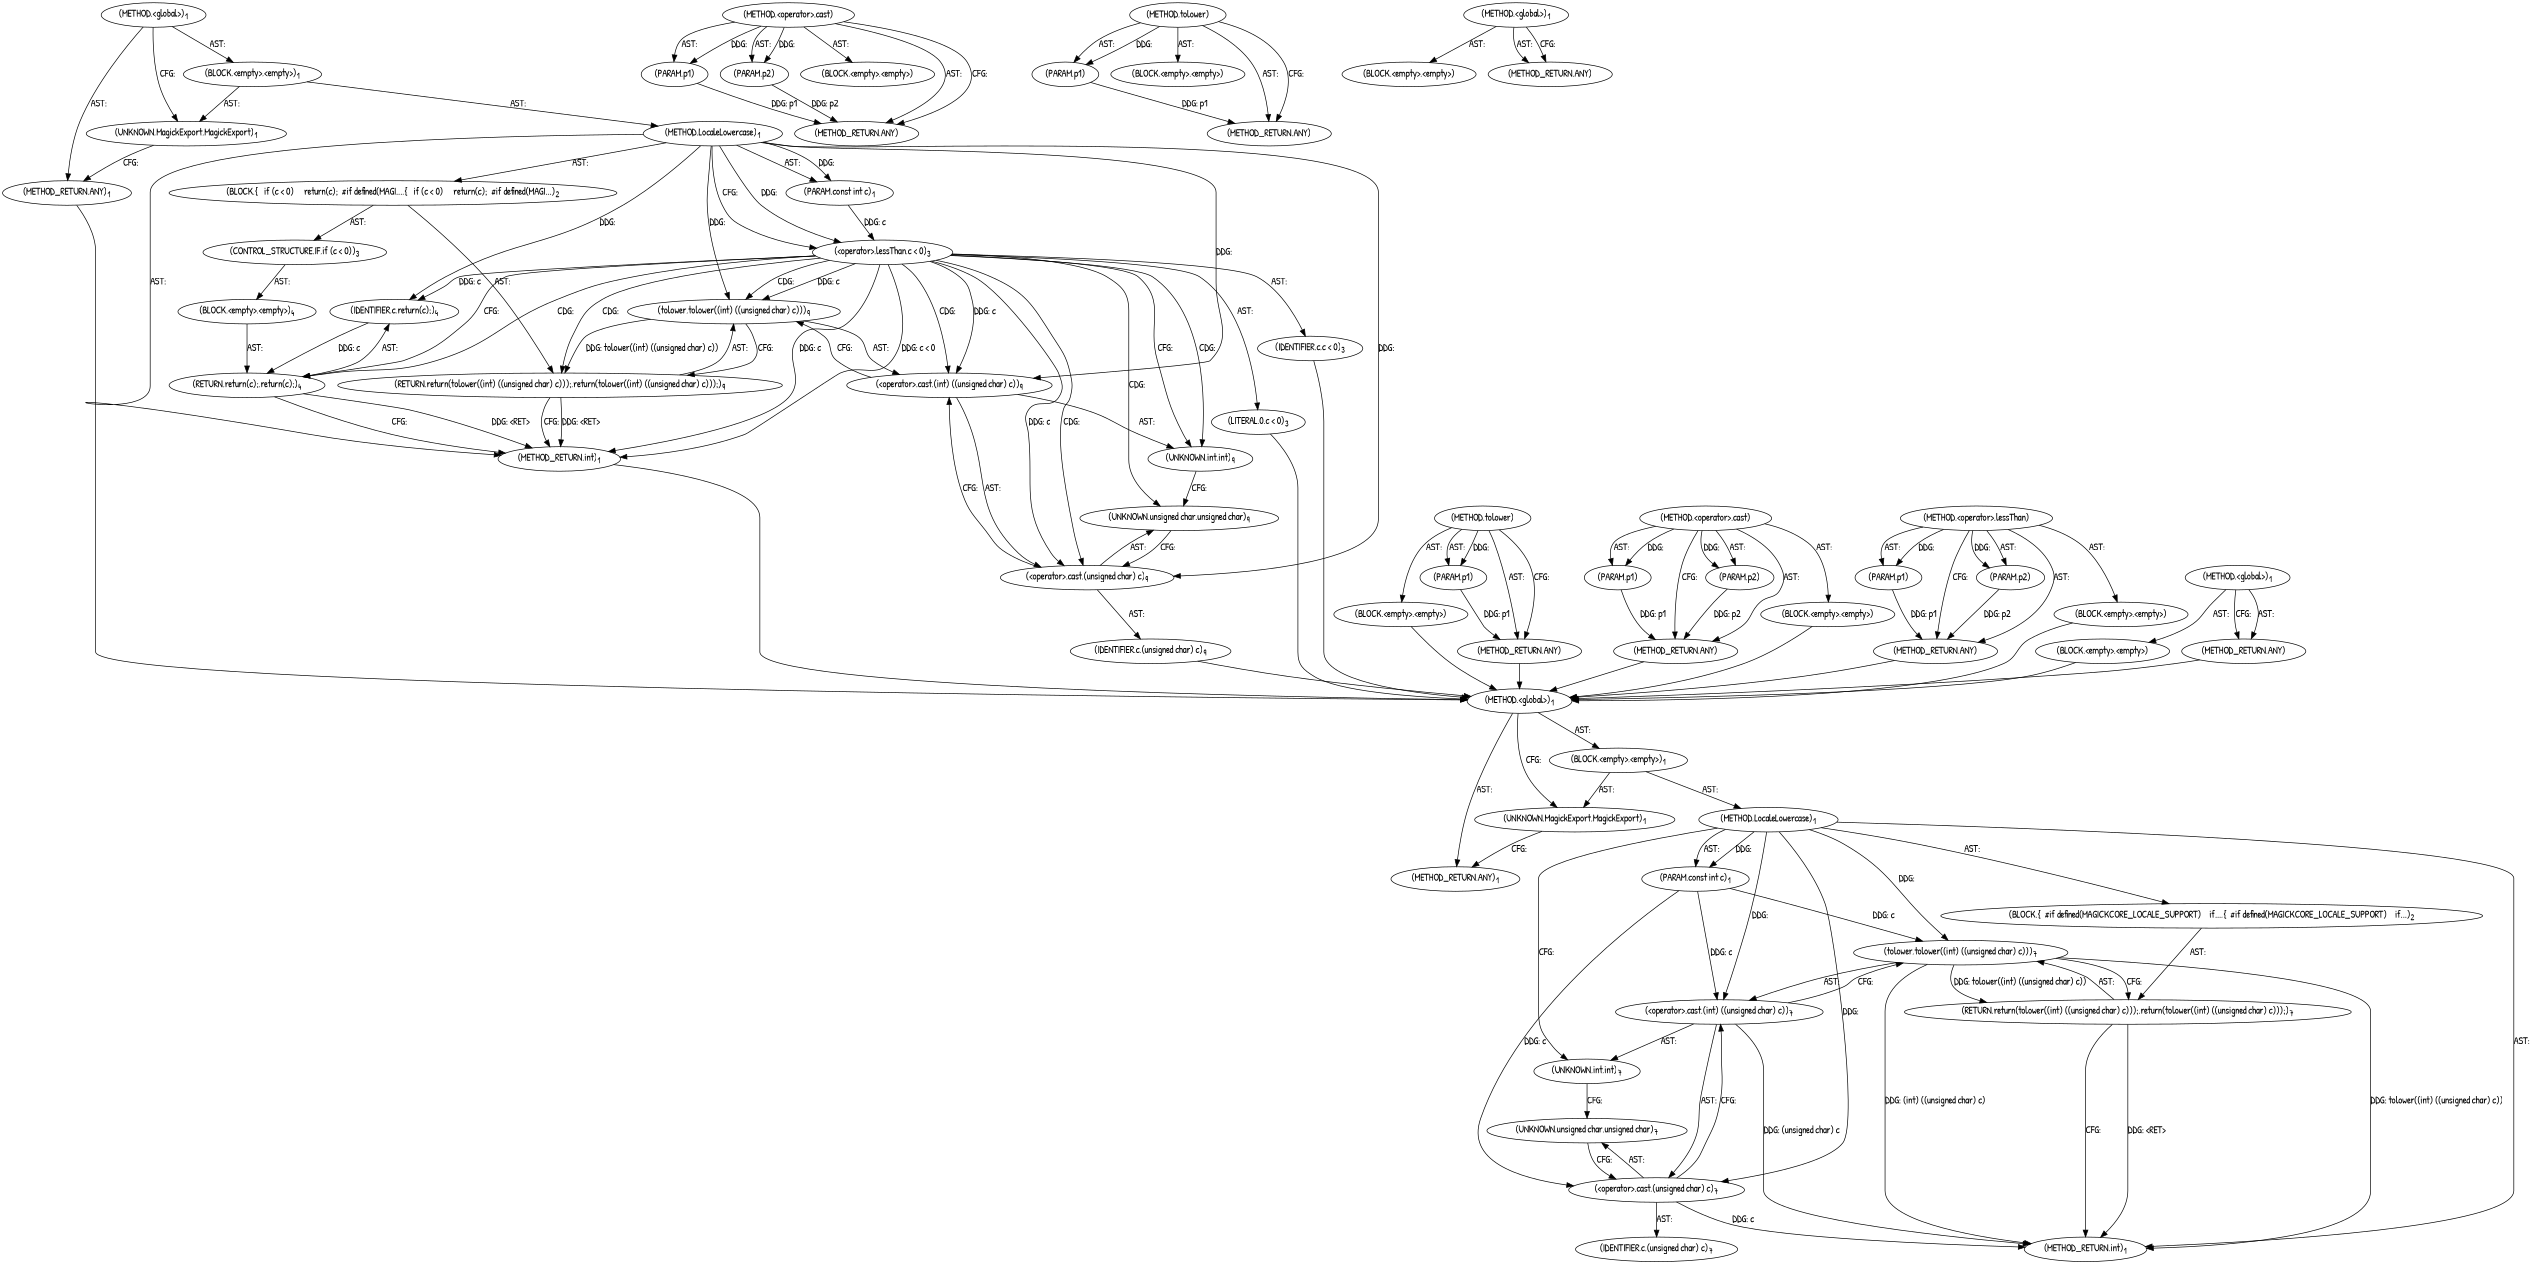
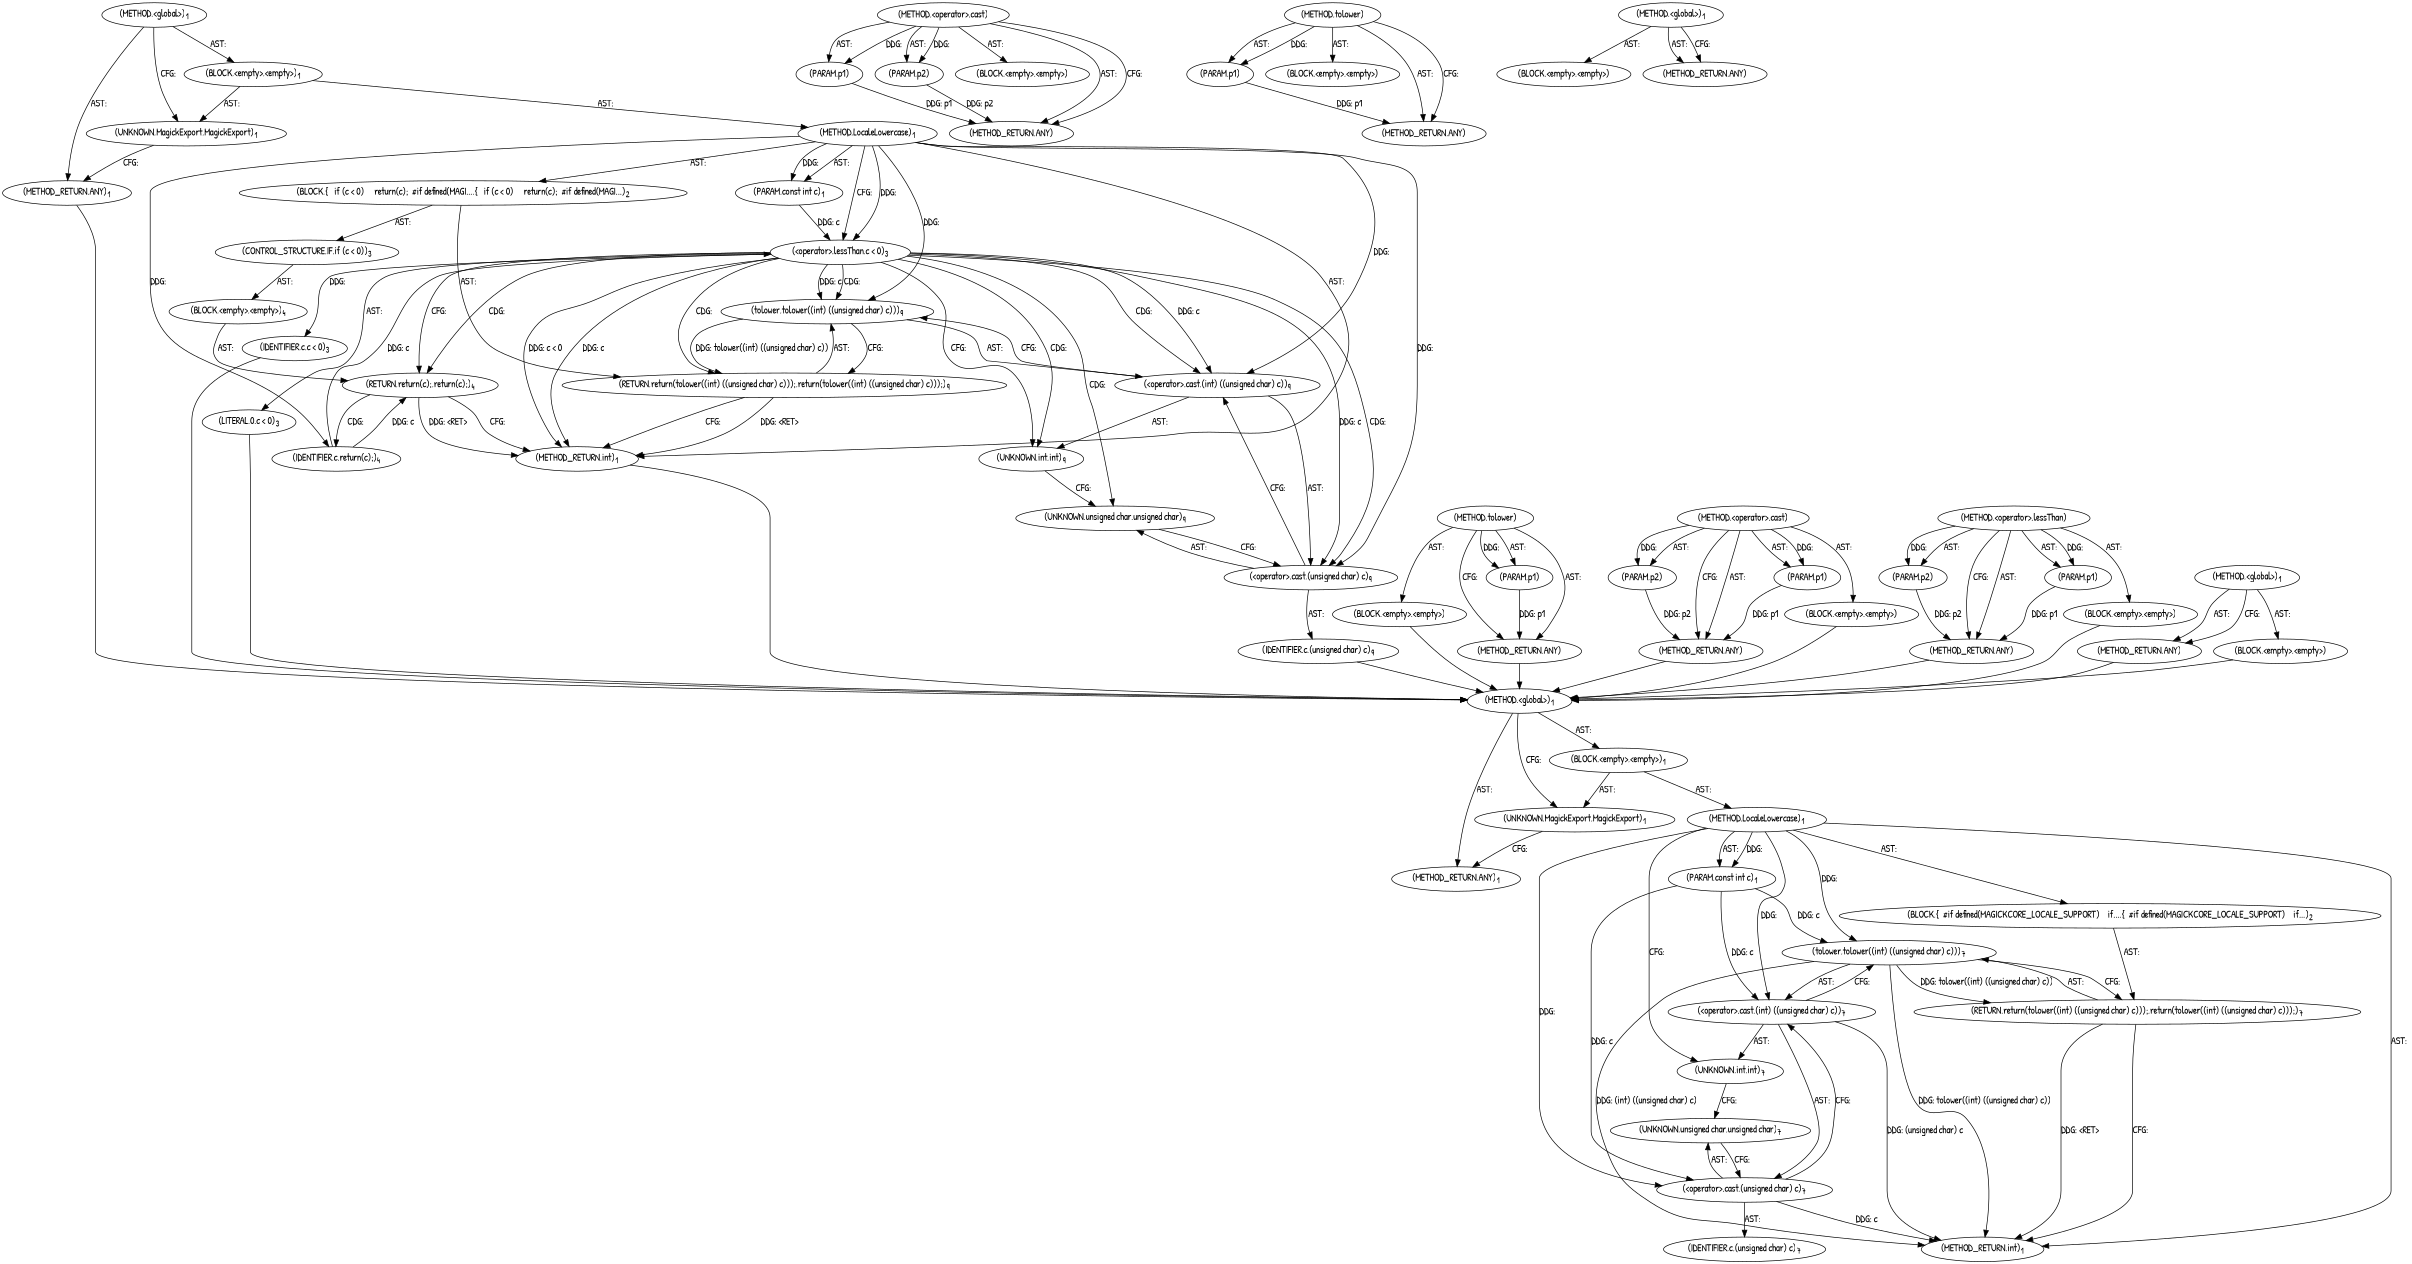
edge "(<operator>.lessThan,c < 0)" -> "(IDENTIFIER,c,return(c);)": reversed
edge "(<operator>.lessThan,c < 0)" -> "(IDENTIFIER,c,c < 0)": label "AST: " -> "DDG: "
edge "(RETURN,return(c);,return(c);)" -> "(IDENTIFIER,c,return(c);)": label "AST: " -> "CDG: "
